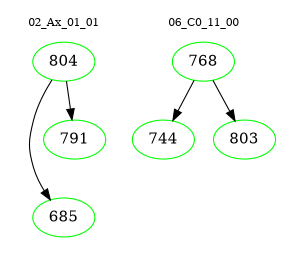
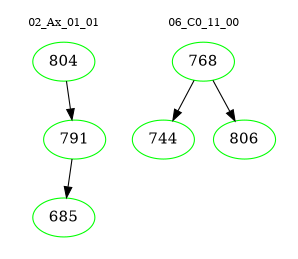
edge "804" -> "685": now "791" -> "685"
node "803": label "803" -> "806"
